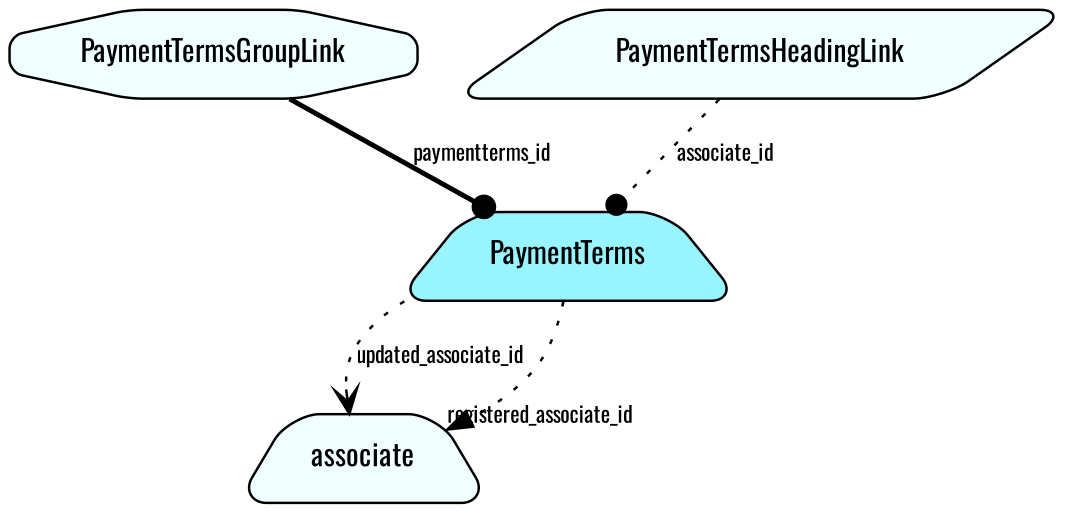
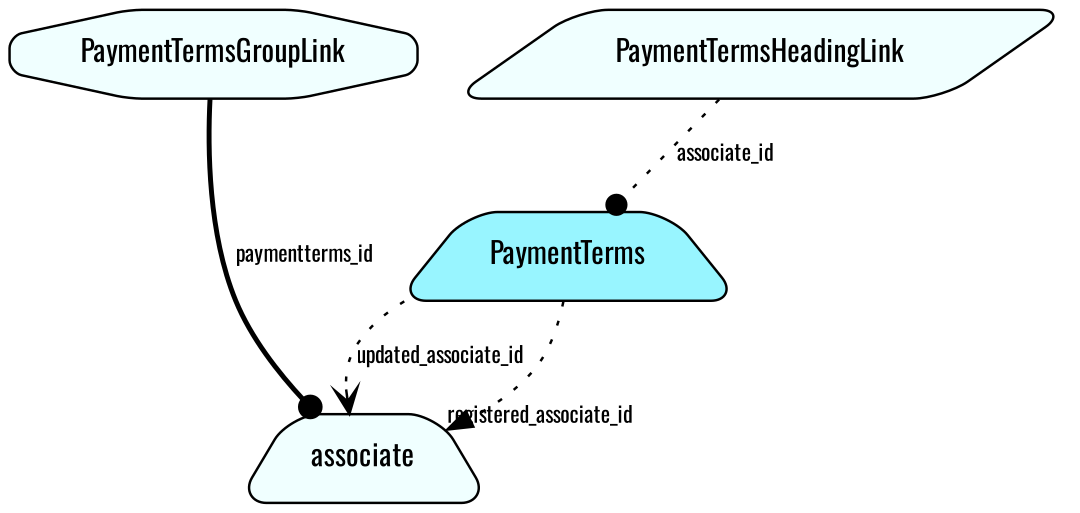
edge "PaymentTermsGroupLink" -> "PaymentTerms": now "PaymentTermsGroupLink" -> "associate"
